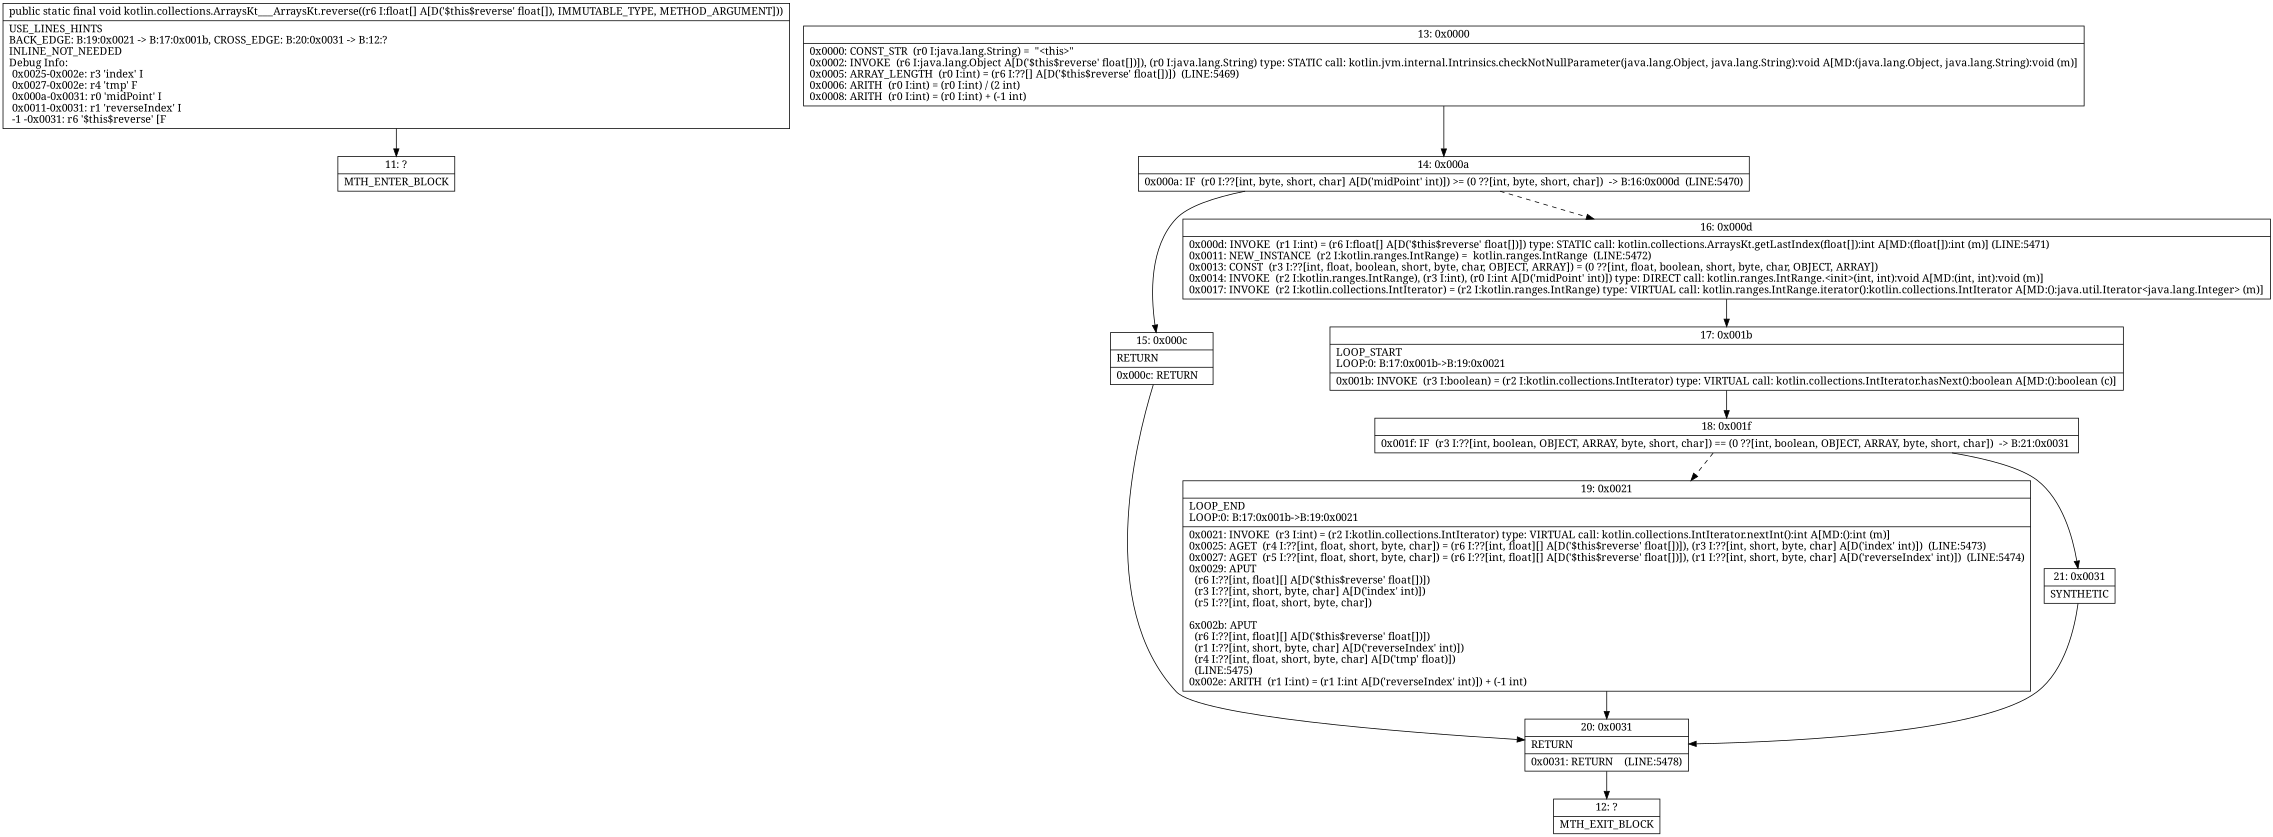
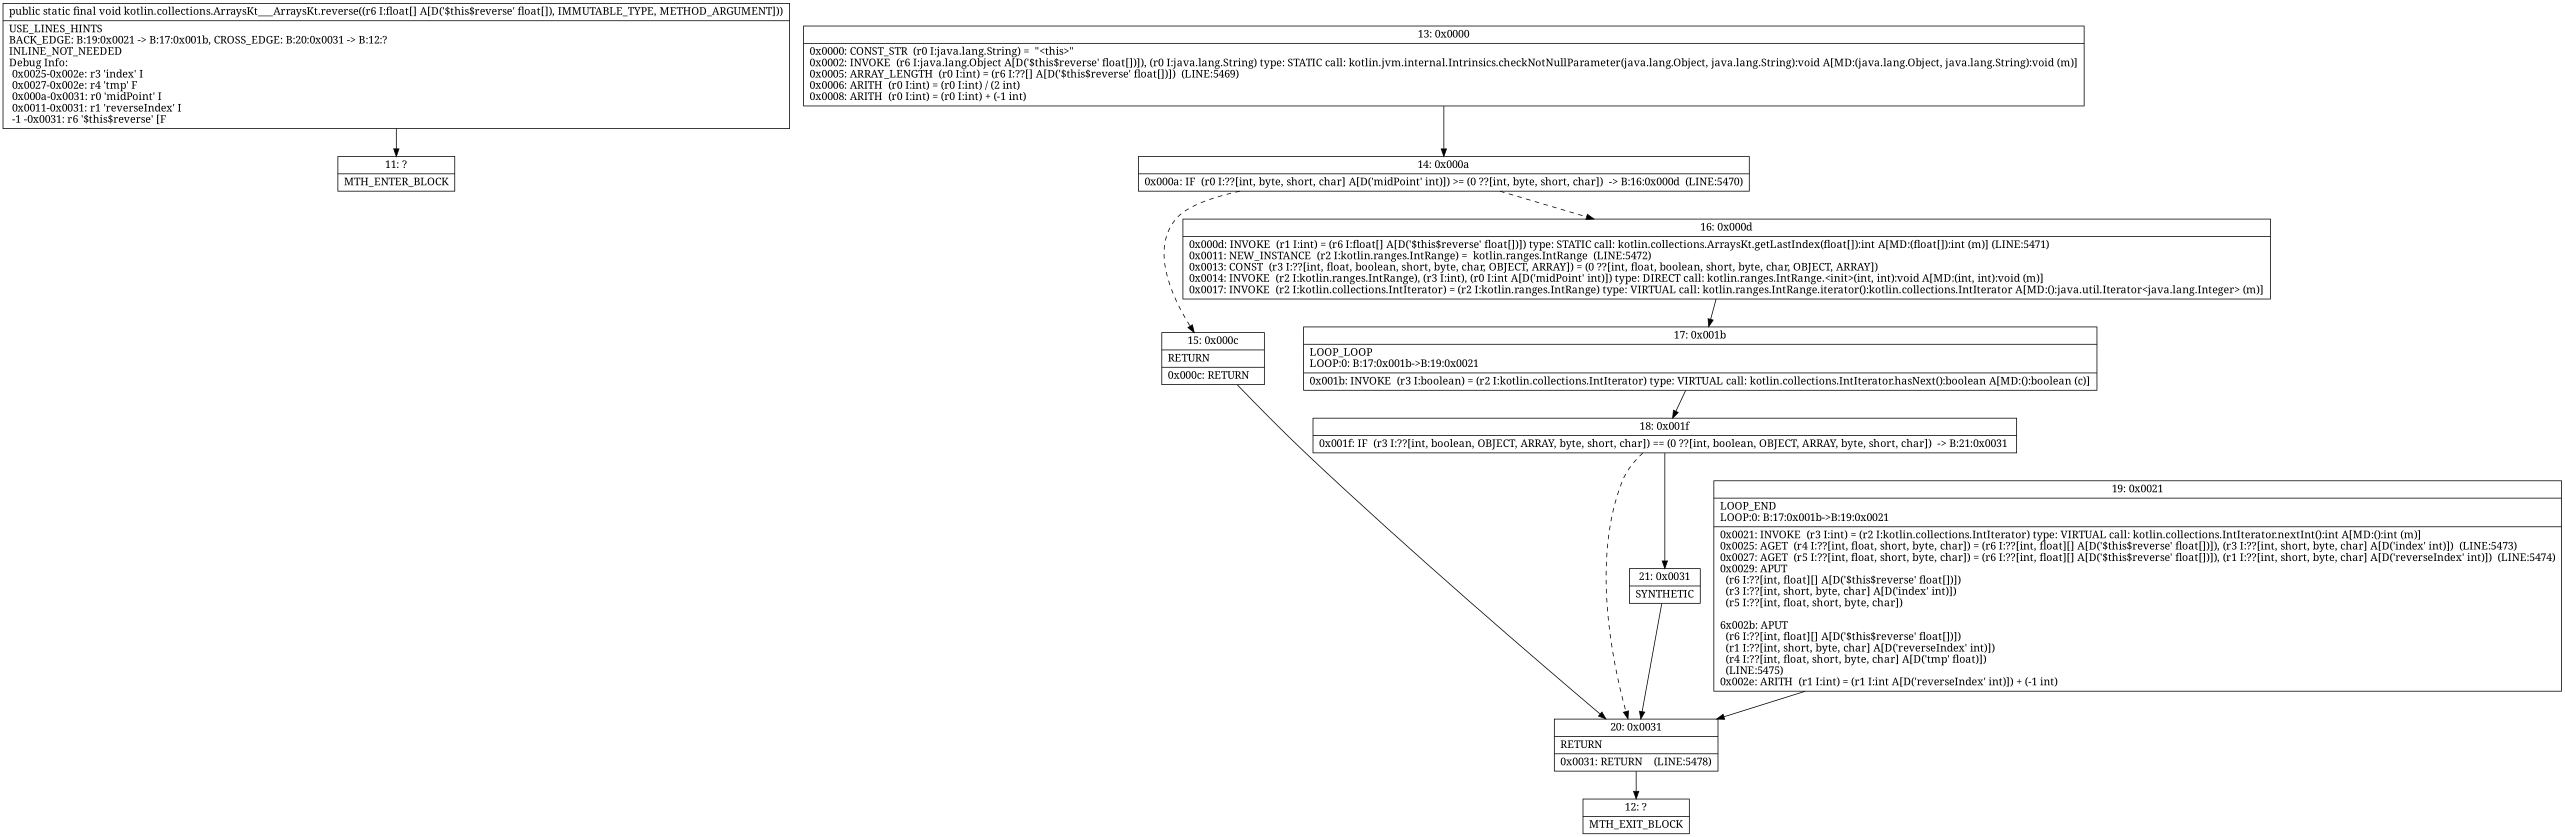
edge "14: 0x000a" -> "15: 0x000c": style solid -> dashed
node "17: 0x001b": text "LOOP_START" -> "LOOP_LOOP"
edge "18: 0x001f" -> "19: 0x0021": now "18: 0x001f" -> "20: 0x0031"
